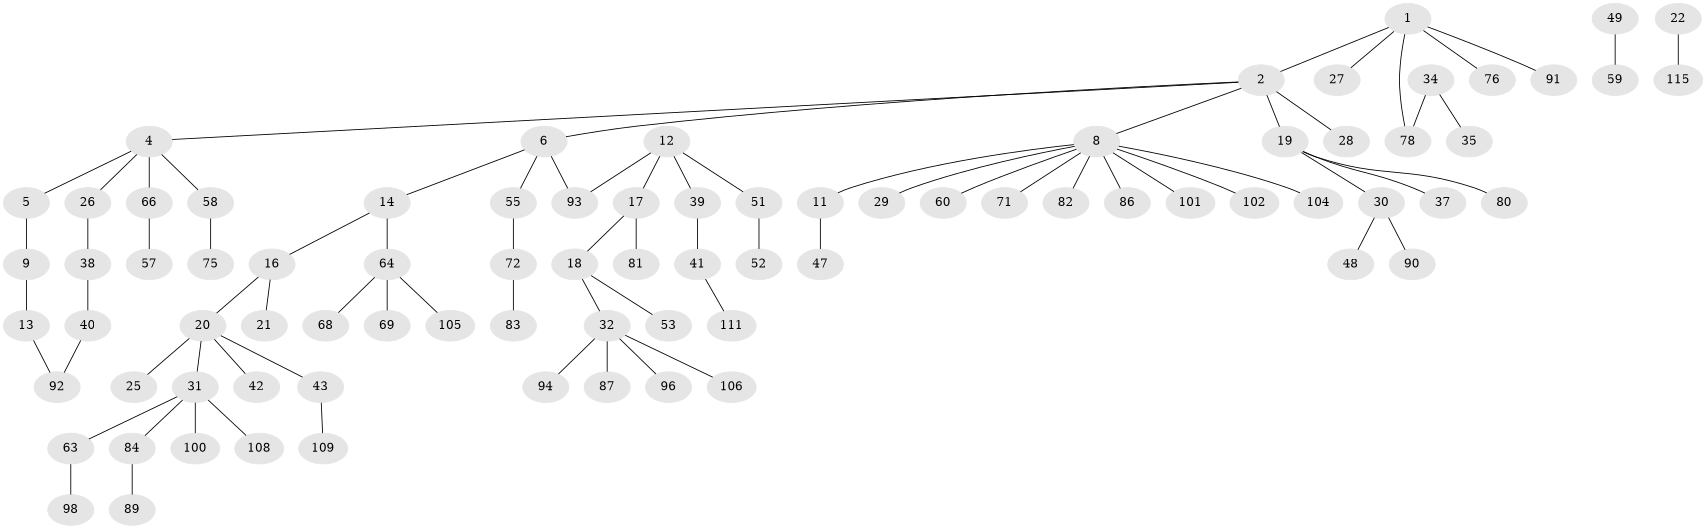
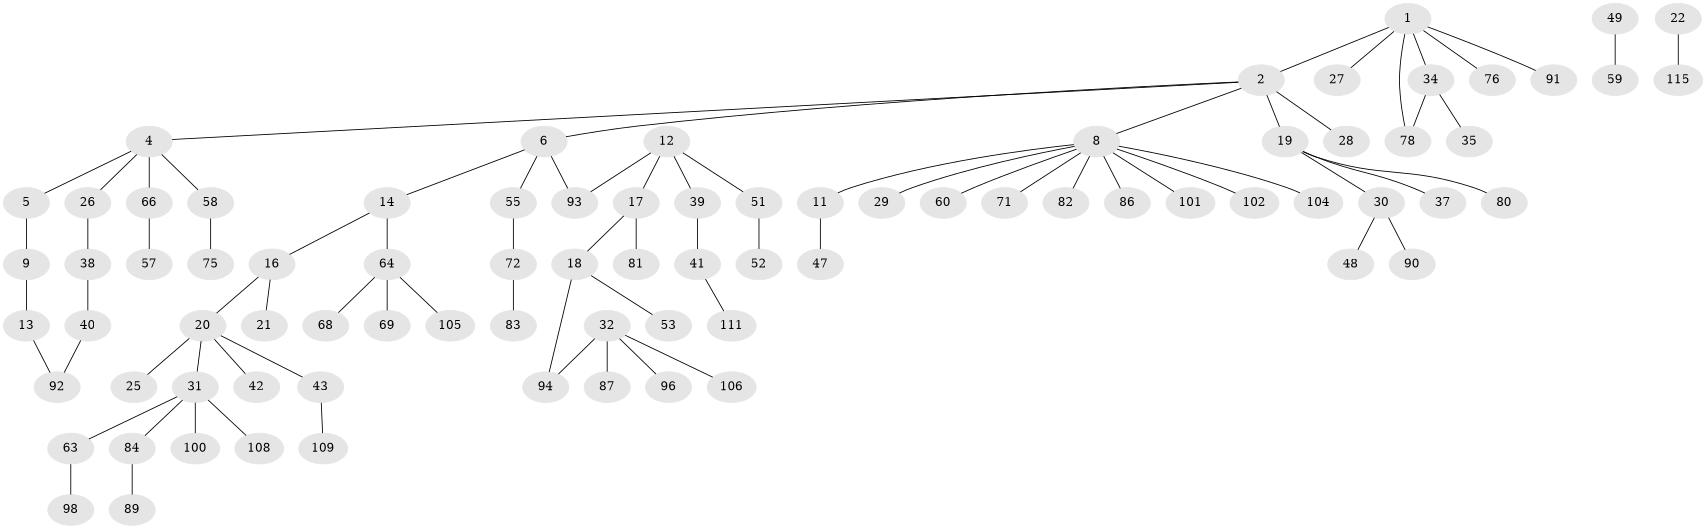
edge "1" -- "34": added
edge "18" -- "32": now "18" -- "94"
